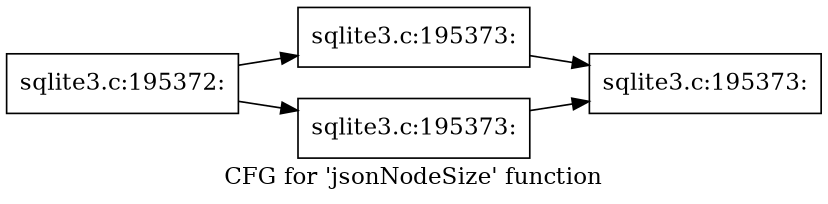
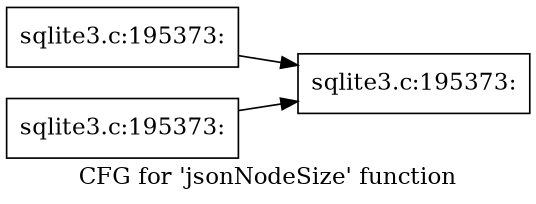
node "sqlite3.c:195372:": removed
